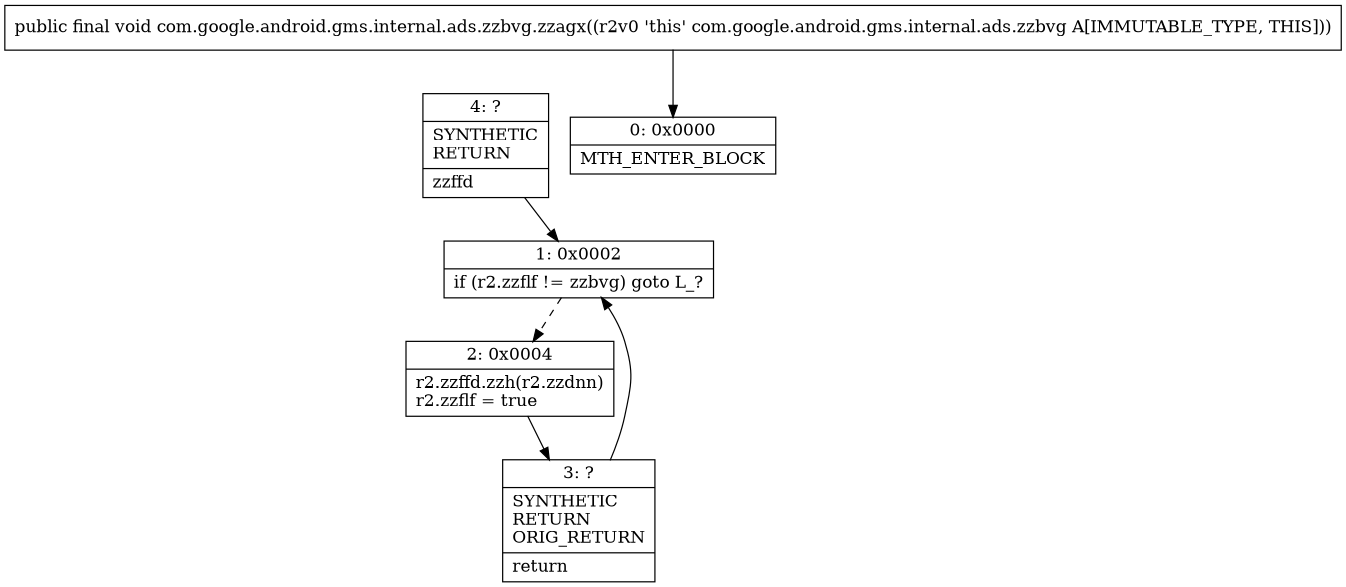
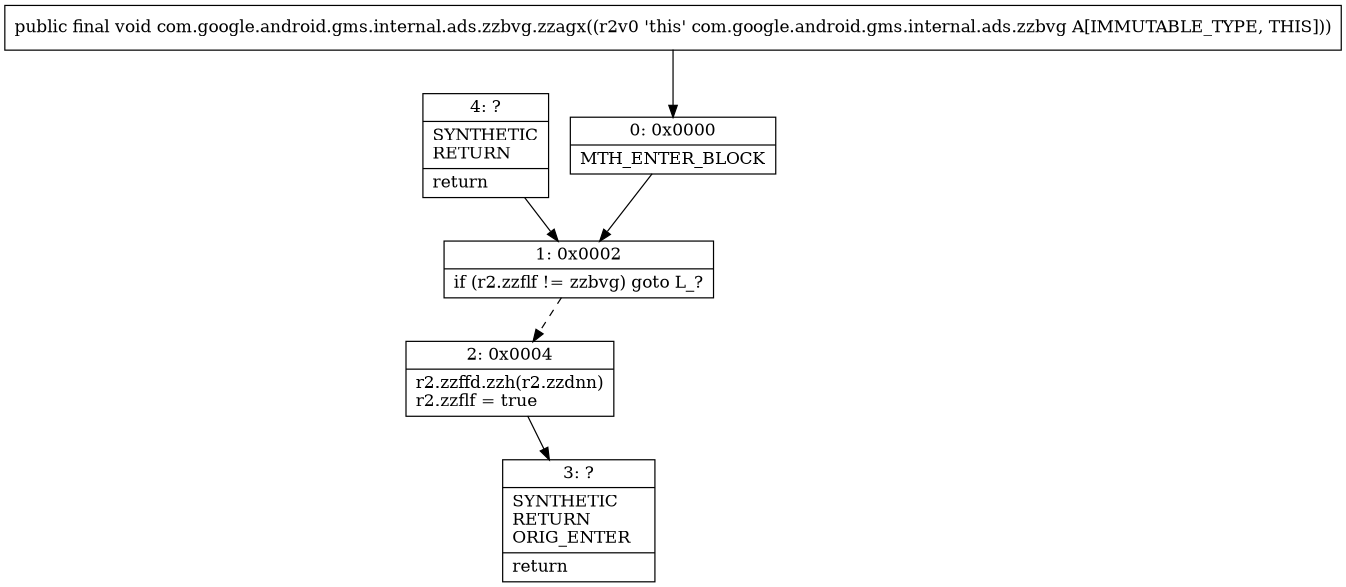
node "4: ?": text "zzffd" -> "return"
edge "3: ?" -> "1: 0x0002": now "0: 0x0000" -> "1: 0x0002"
node "3: ?": text "ORIG_RETURN" -> "ORIG_ENTER"
